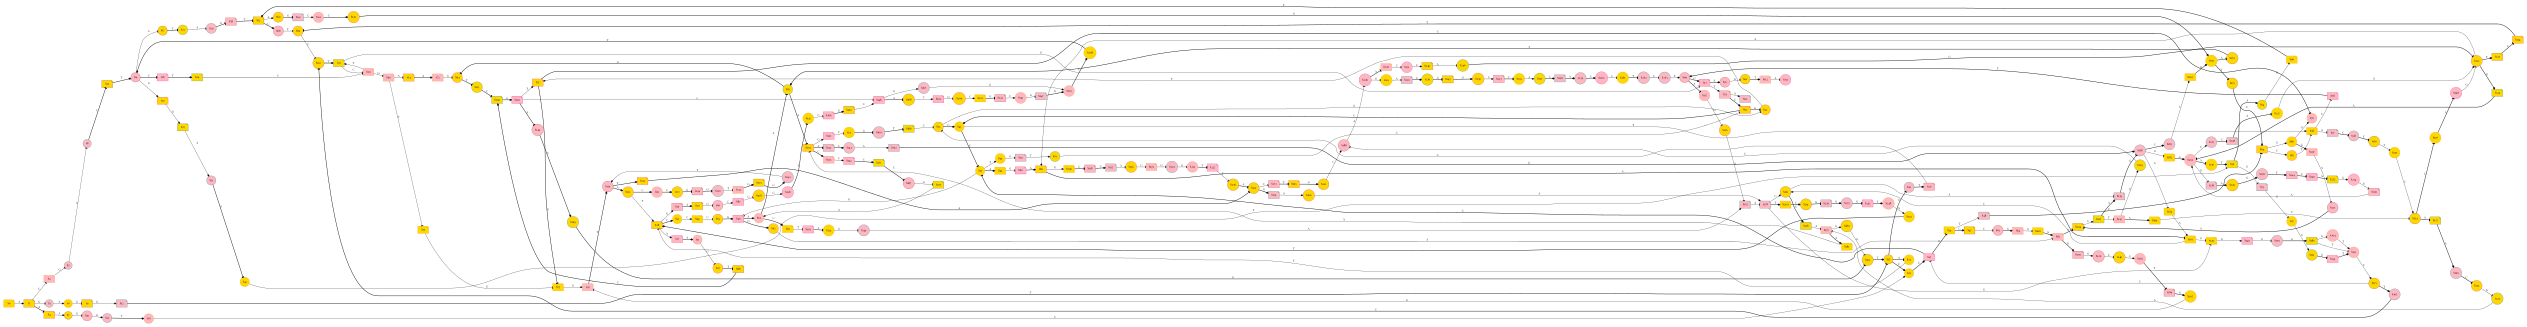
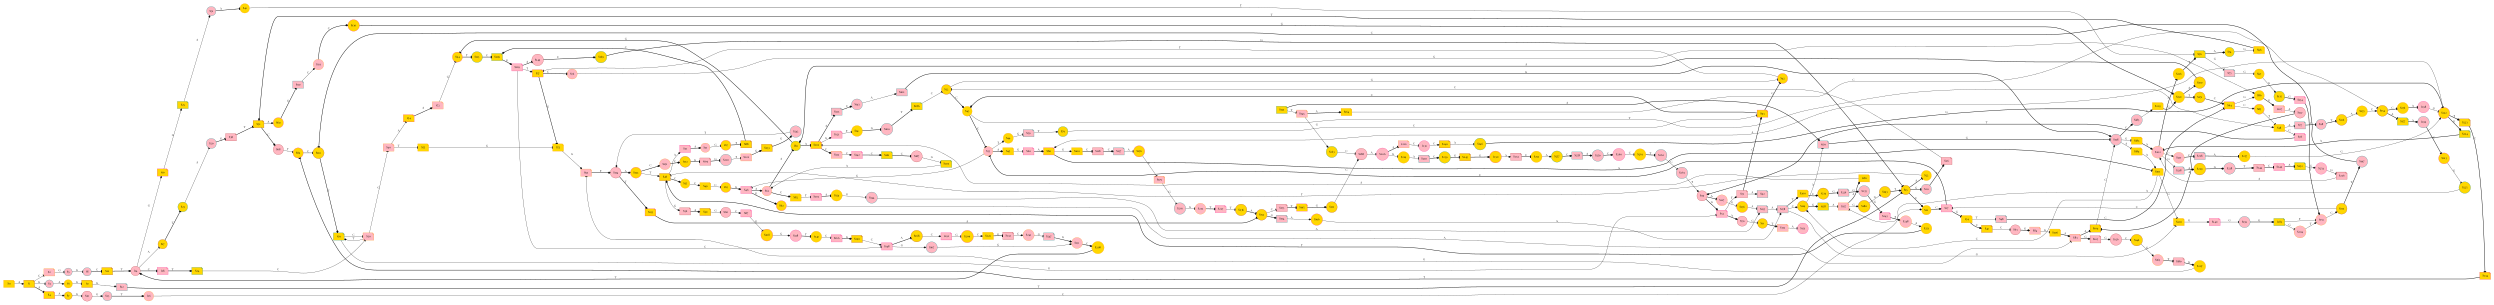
edge "S42" -> "S57": arrowhead diamond -> tee
edge "S86" -> "S76": reversed
node "S217": color teal -> darkorange
node "S33": fillcolor gold -> lightpink
edge "S104" -> "S125": now "S104" -> "S158"
edge "S169" -> "S193": now "S169" -> "S15"
